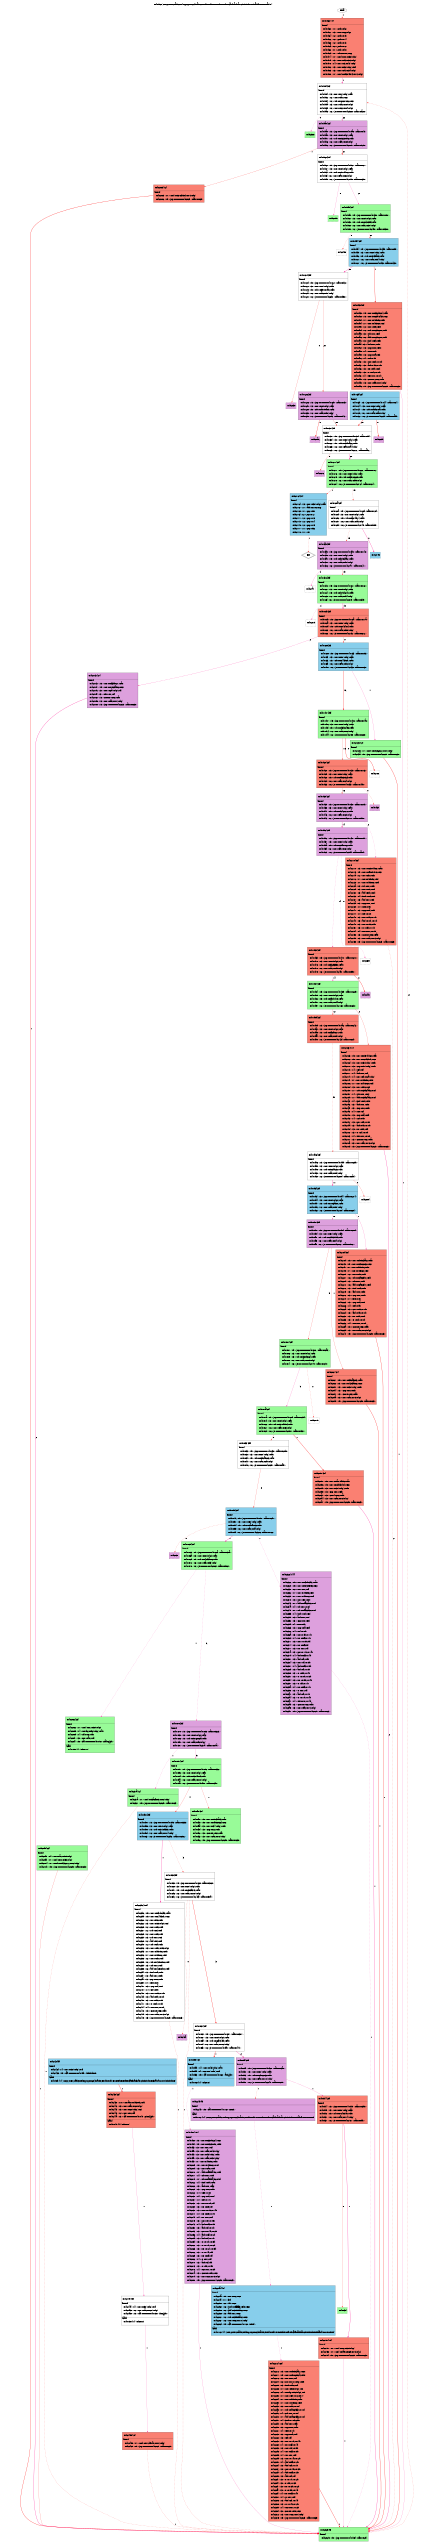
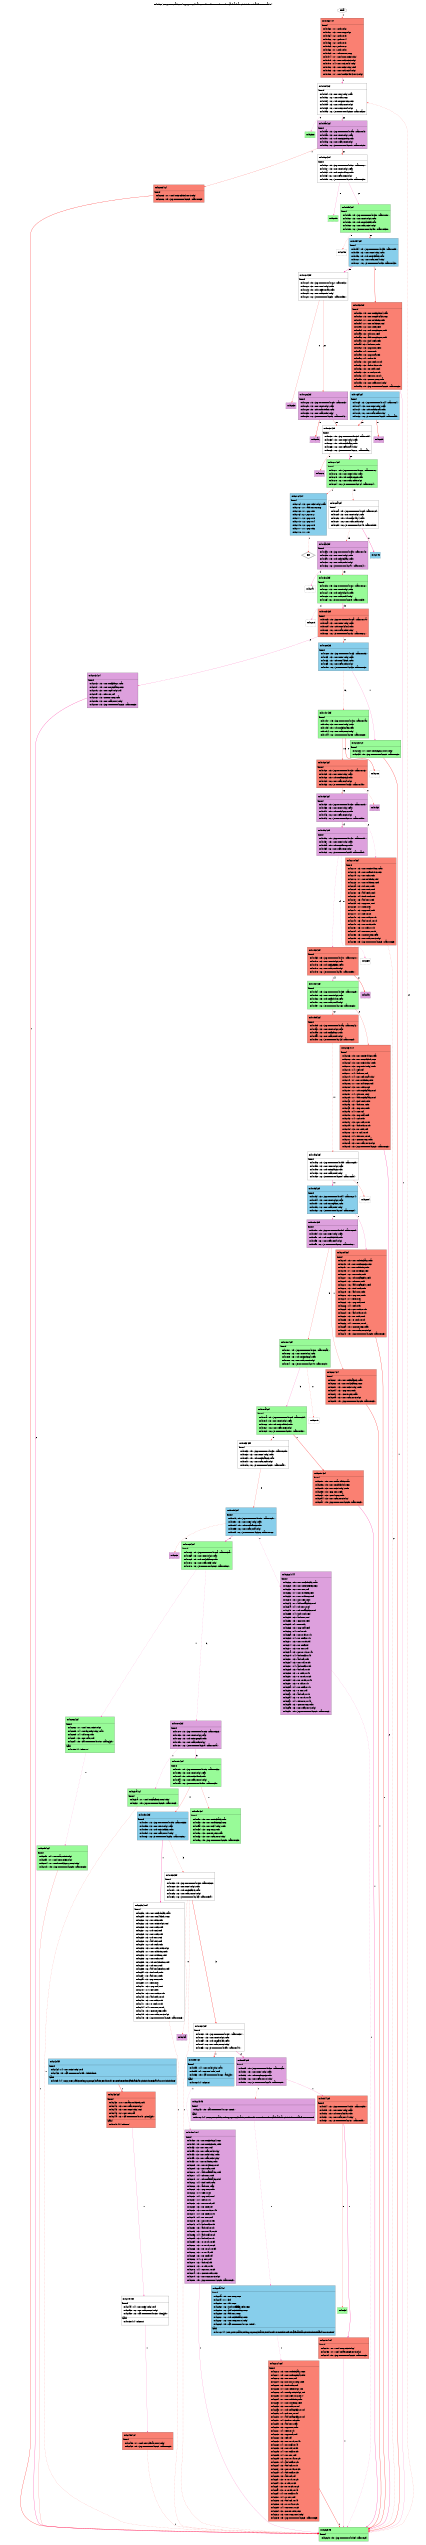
edge "0x401cee [25]" -> "0x401d07 [25]": style bold -> dashed
edge "0x401d9d [25]" -> "0x401db6 [25]": label " 51" -> " 11"
edge "0x4020e2 [23]" -> "0x4020f9 [23]": added, label "1"
